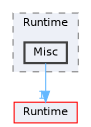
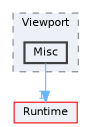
cluster "Runtime": label "Runtime" -> "Viewport"
